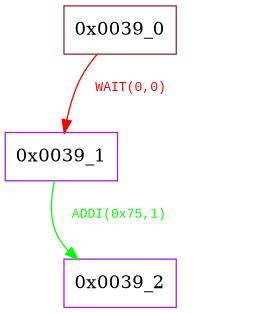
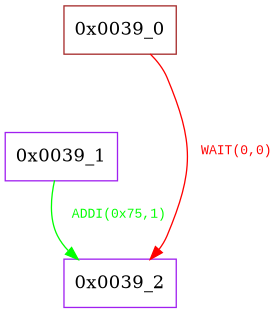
edge "0x0039_0" -> "0x0039_1": now "0x0039_0" -> "0x0039_2"
